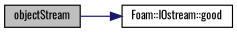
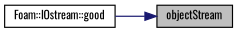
edge "objectStream" -> "Foam::IOstream::good": reversed
